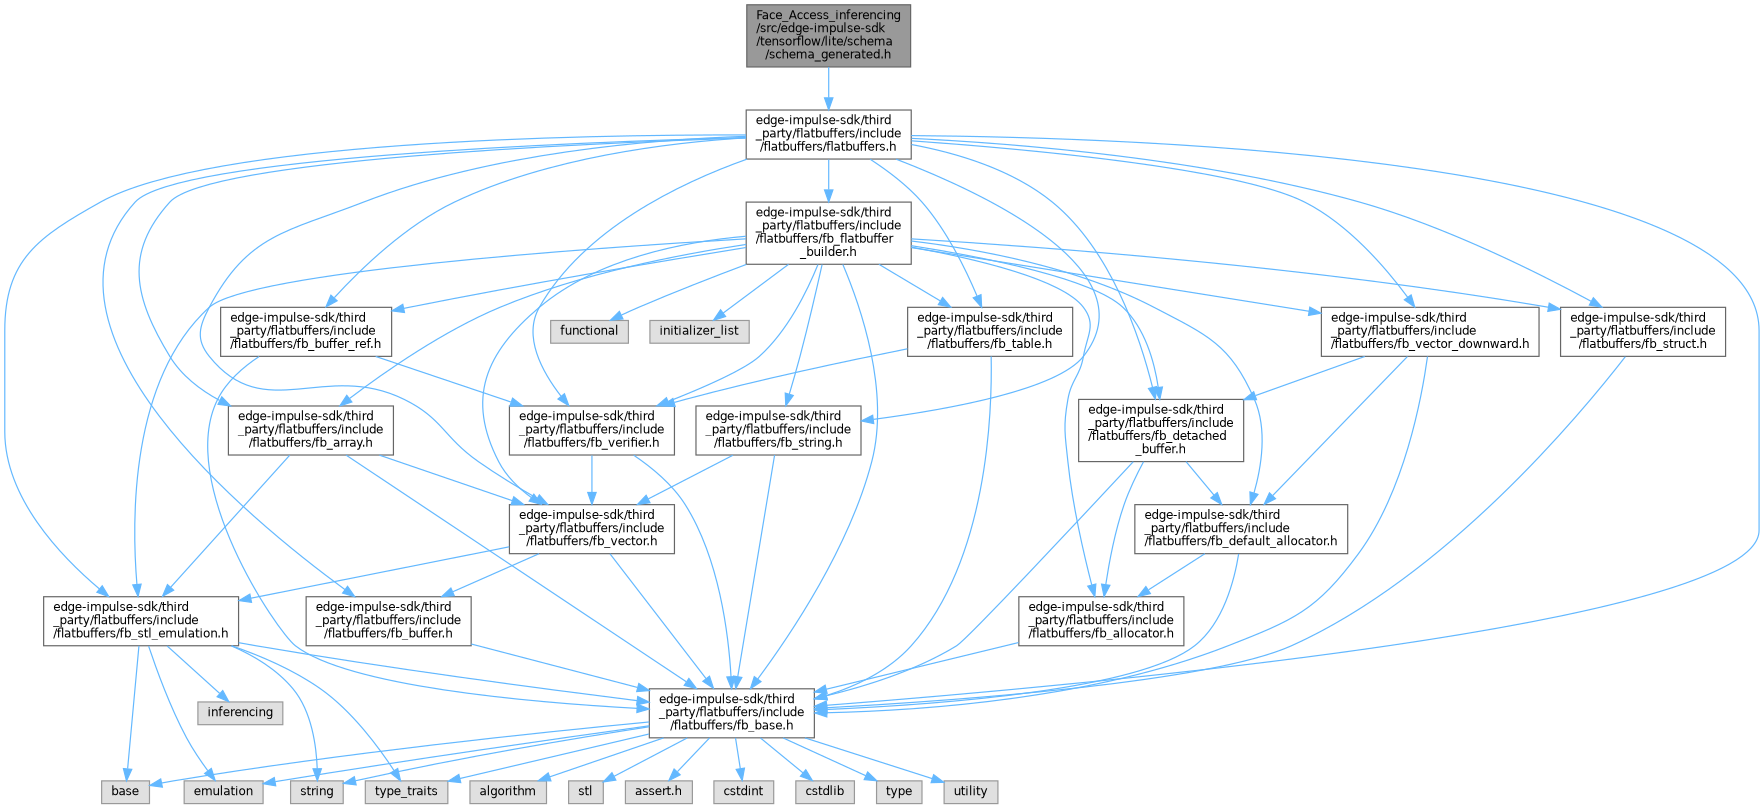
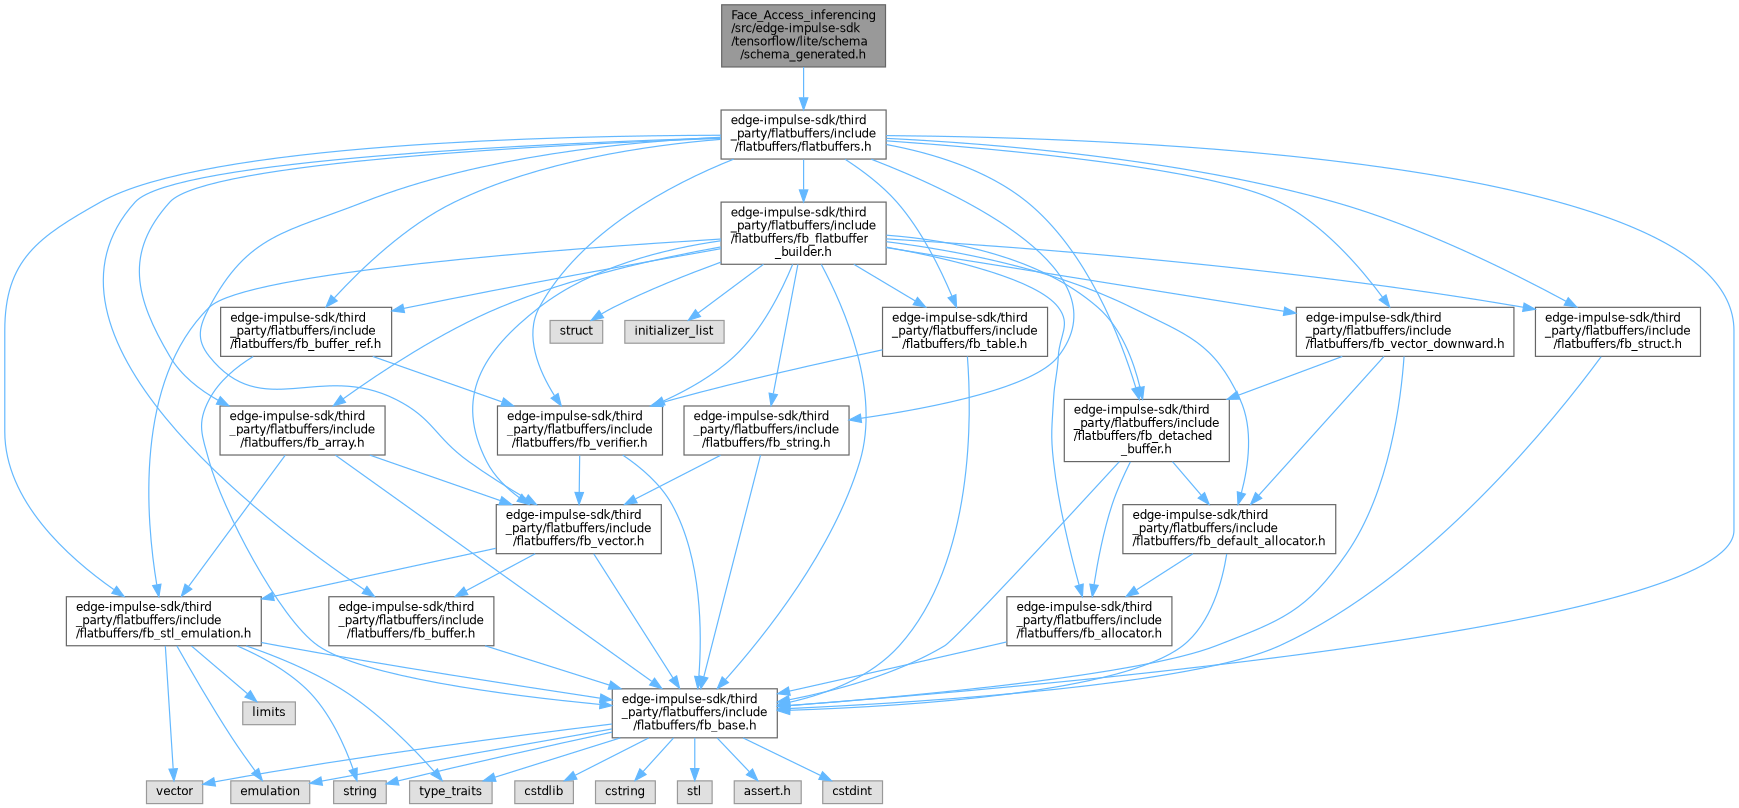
node "functional": label "functional" -> "struct"
node "inferencing": label "inferencing" -> "limits"
node "base": label "base" -> "vector"
node "algorithm": removed
node "type": label "type" -> "cstring"
node "utility": removed
